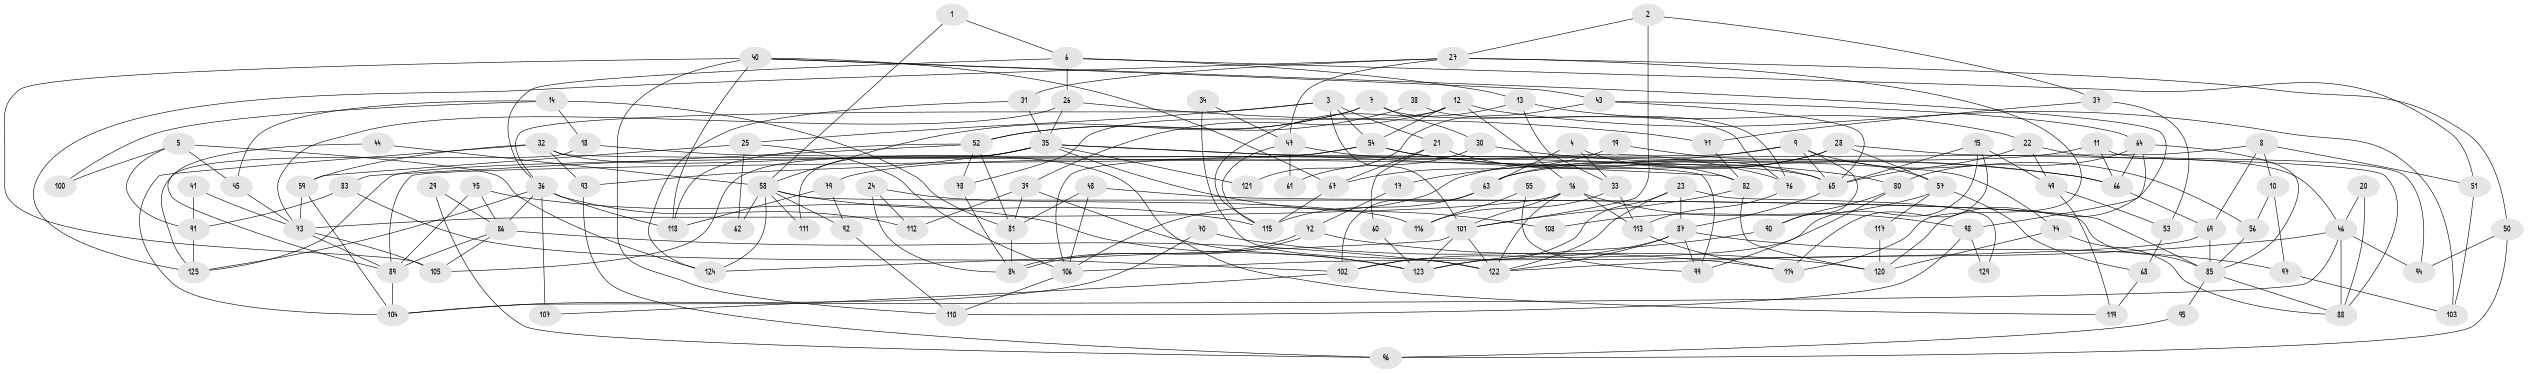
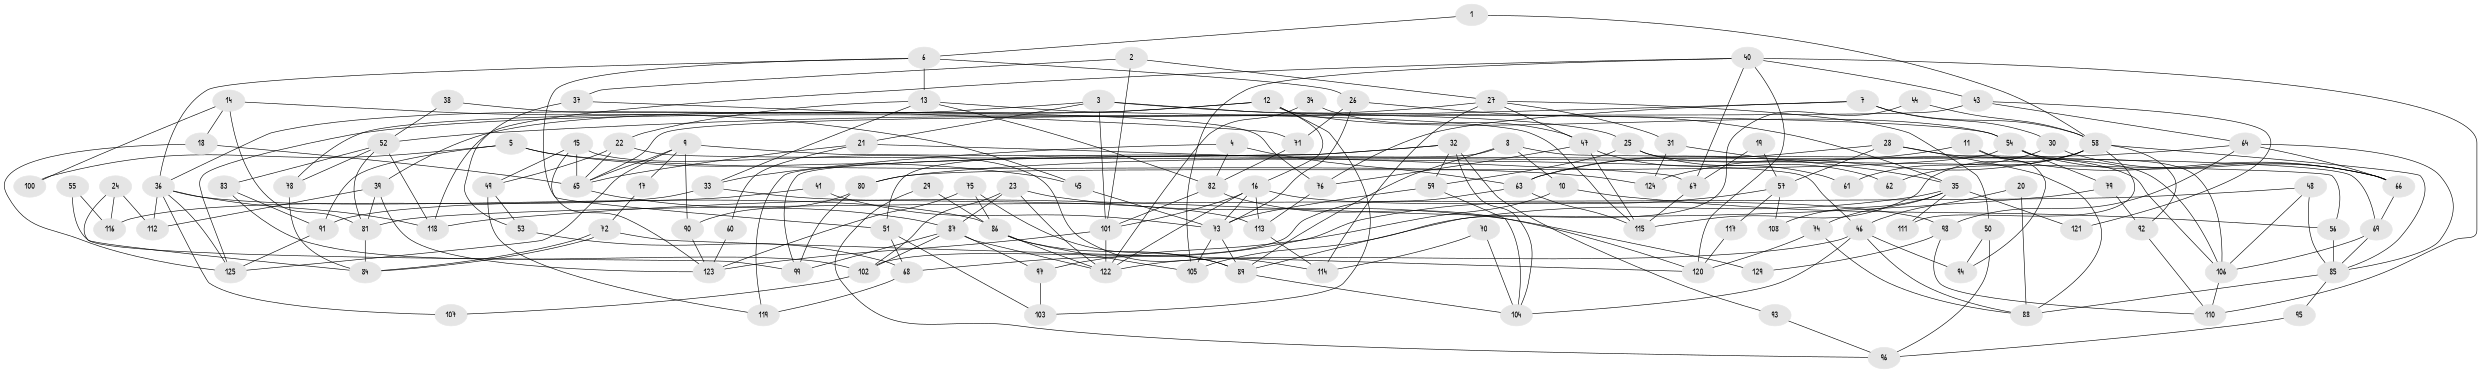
edge "35" -- "82": now "13" -- "82"
edge "35" -- "93": removed
edge "51" -- "68": added
edge "101" -- "124": removed
